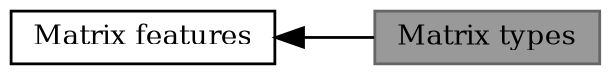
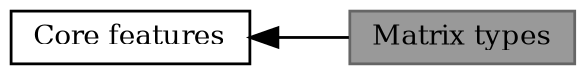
node "Matrix features": label "Matrix features" -> "Core features"
